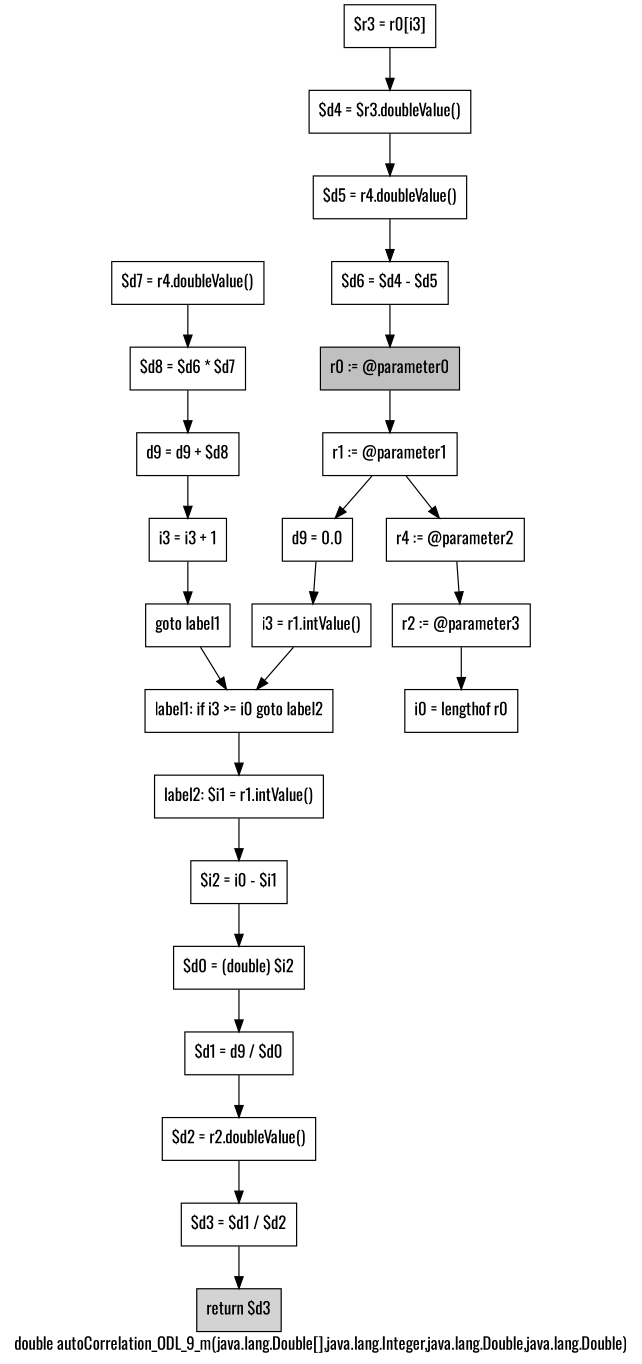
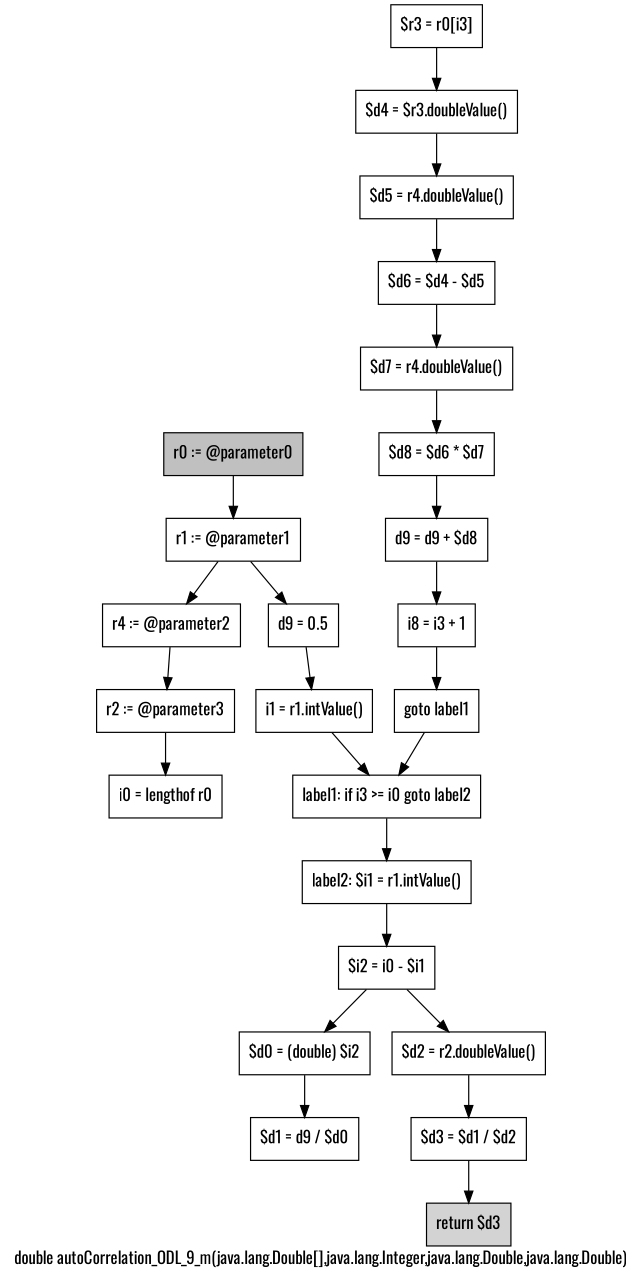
edge "$d6 = $d4 - $d5" -> "r0 := @parameter0": now "$d6 = $d4 - $d5" -> "$d7 = r4.doubleValue()"
node "i3 = i3 + 1": label "i3 = i3 + 1" -> "i8 = i3 + 1"
node "d9 = 0.0": label "d9 = 0.0" -> "d9 = 0.5"
node "i3 = r1.intValue()": label "i3 = r1.intValue()" -> "i1 = r1.intValue()"
edge "$d1 = d9 / $d0" -> "$d2 = r2.doubleValue()": now "$i2 = i0 - $i1" -> "$d2 = r2.doubleValue()"
